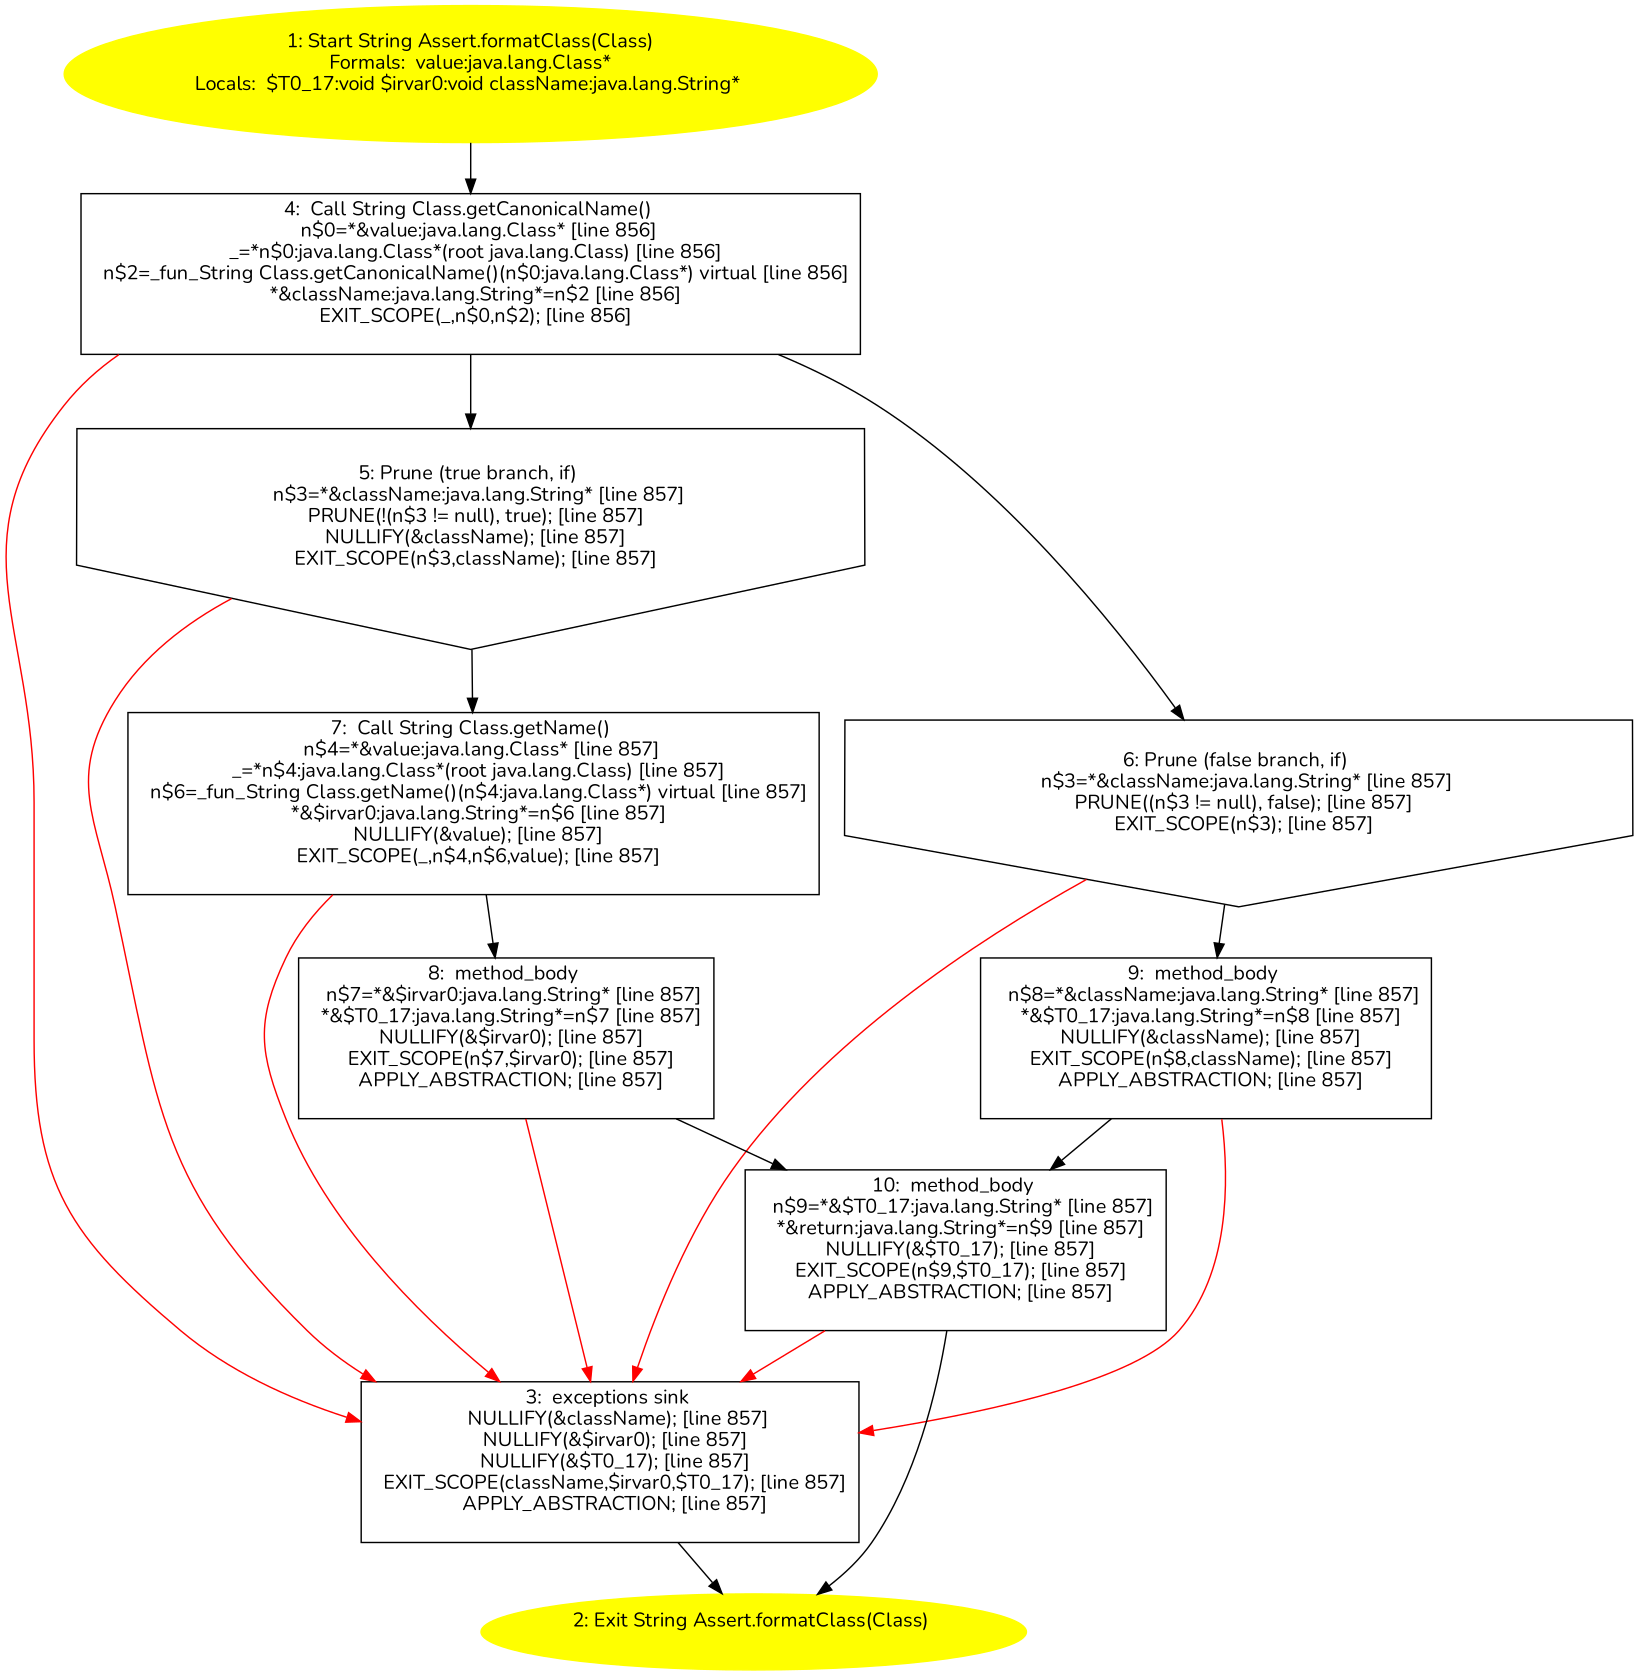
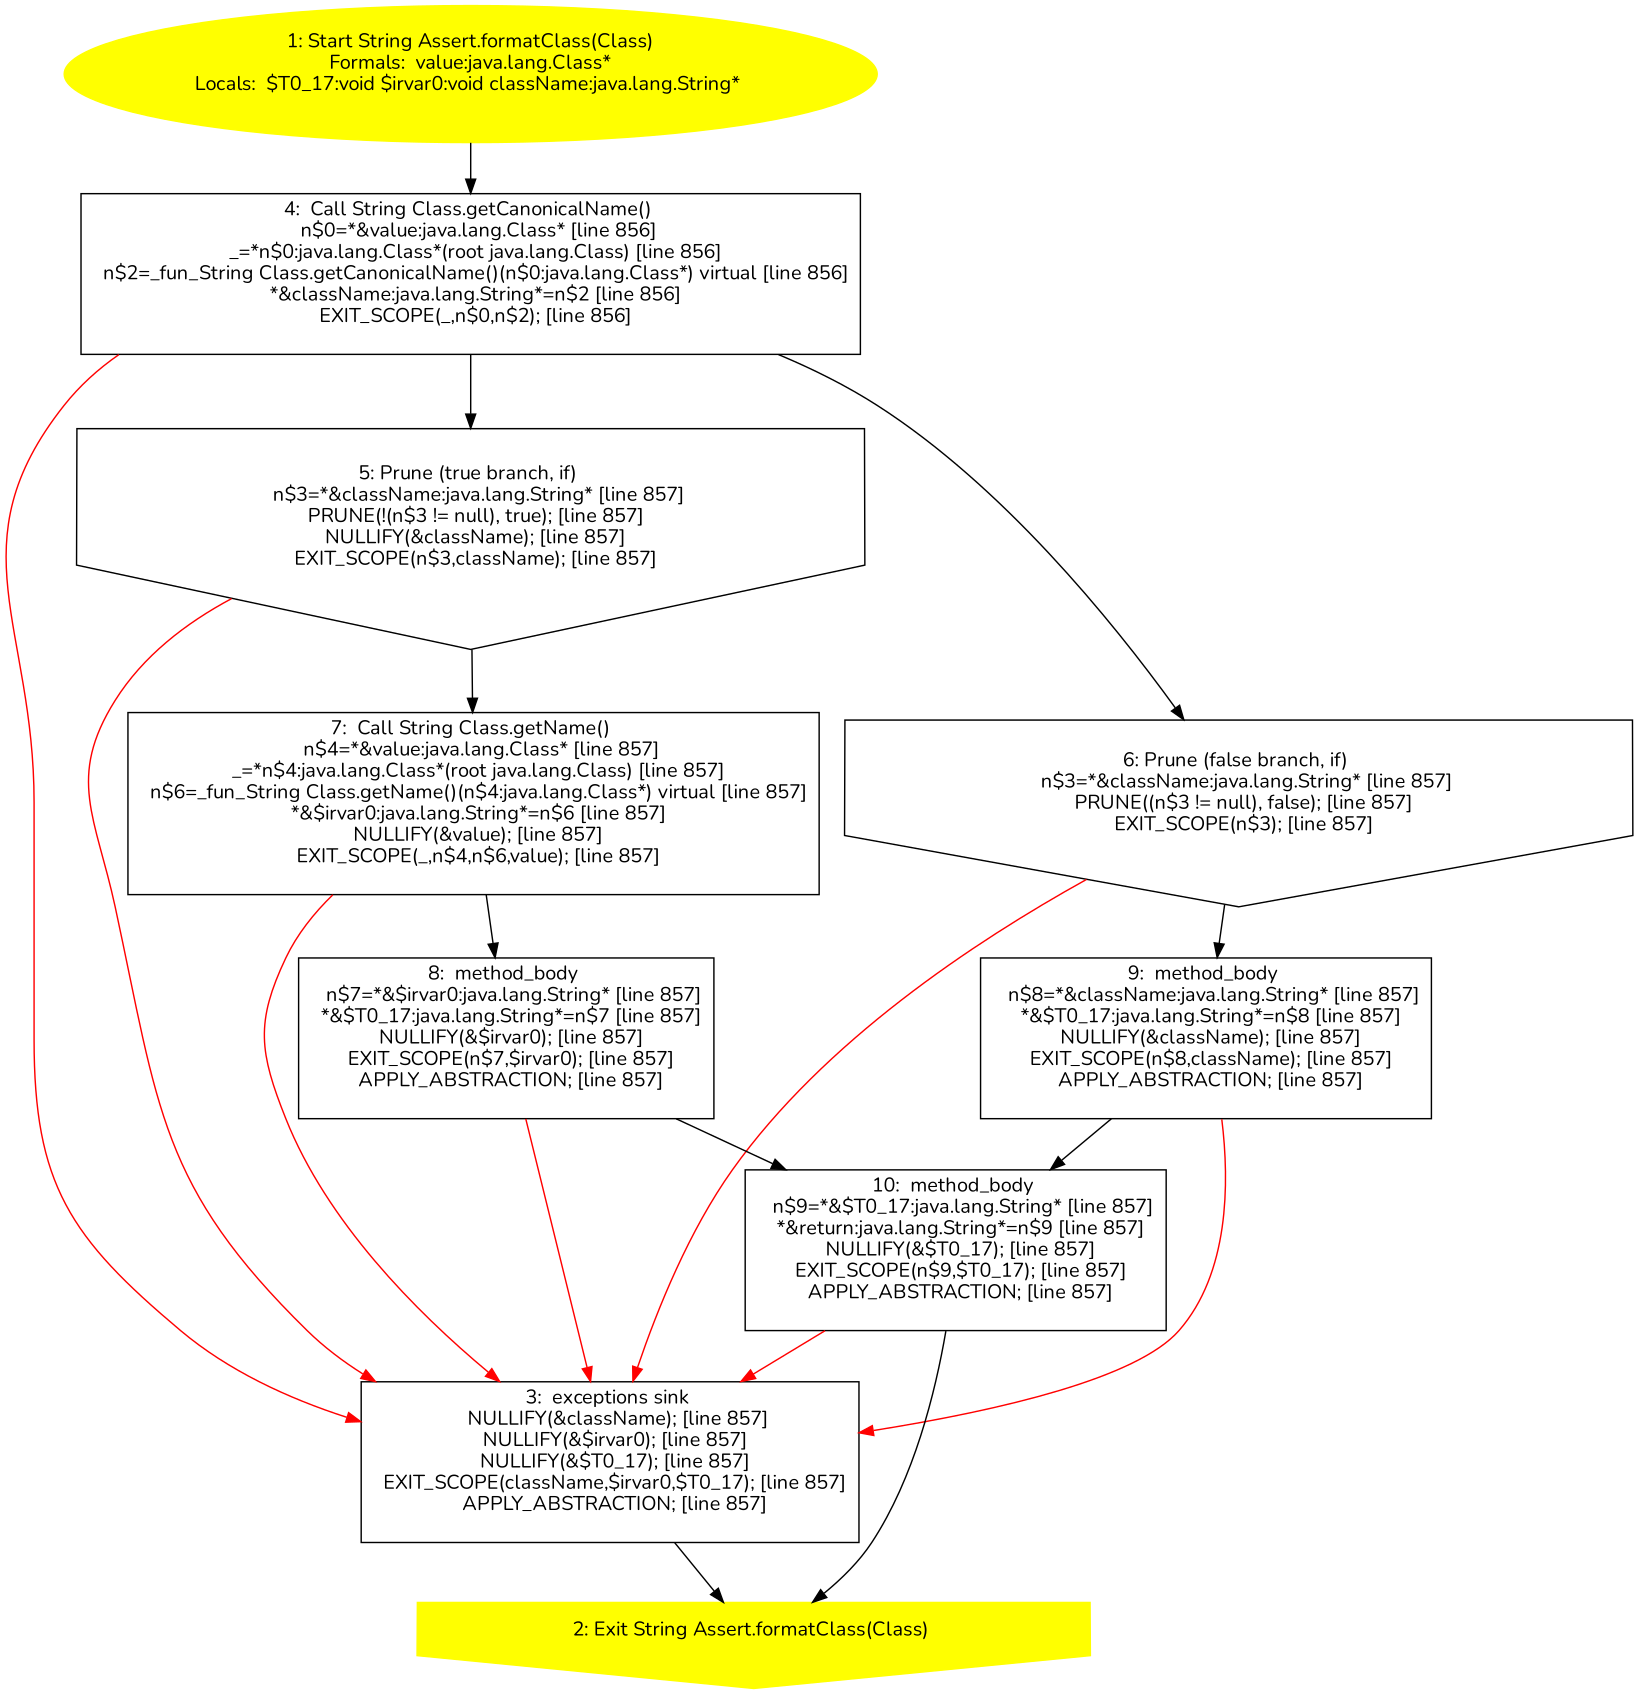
node "2: Exit String Assert.formatClass(Class)": shape ellipse -> invhouse
